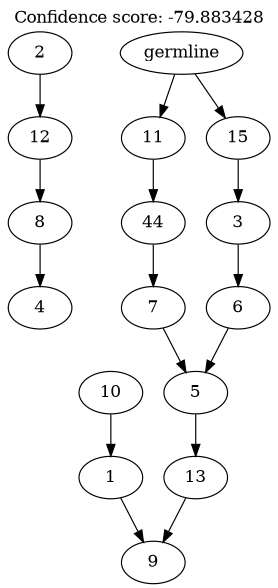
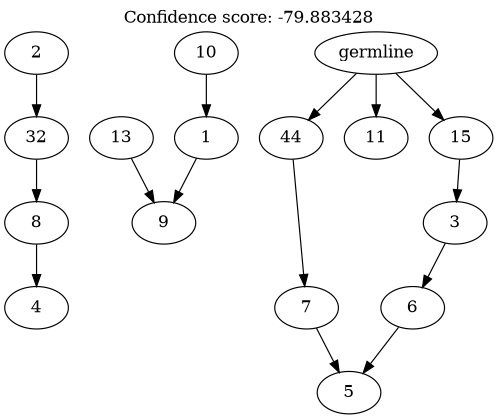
node "12": label "12" -> "32"
edge "11" -> "44": now "germline" -> "44"
edge "5" -> "13": removed
